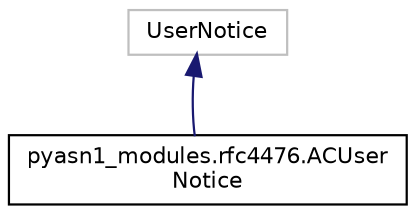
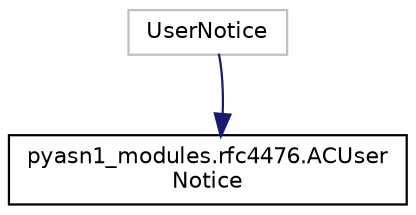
edge "pyasn1_modules.rfc4476.ACUser Notice" -> "UserNotice": reversed
